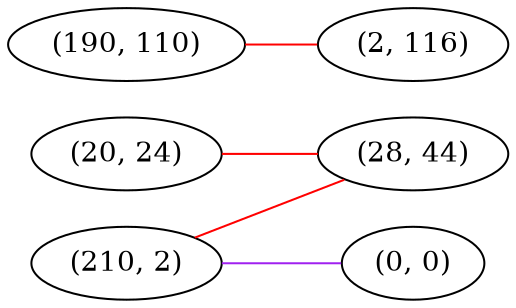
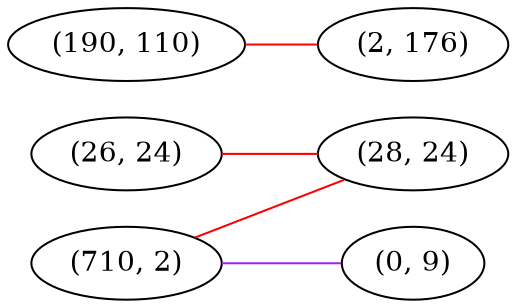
node "(2, 116)": label "(2, 116)" -> "(2, 176)"
node "(20, 24)": label "(20, 24)" -> "(26, 24)"
node "(28, 44)": label "(28, 44)" -> "(28, 24)"
node "(210, 2)": label "(210, 2)" -> "(710, 2)"
node "(0, 0)": label "(0, 0)" -> "(0, 9)"
